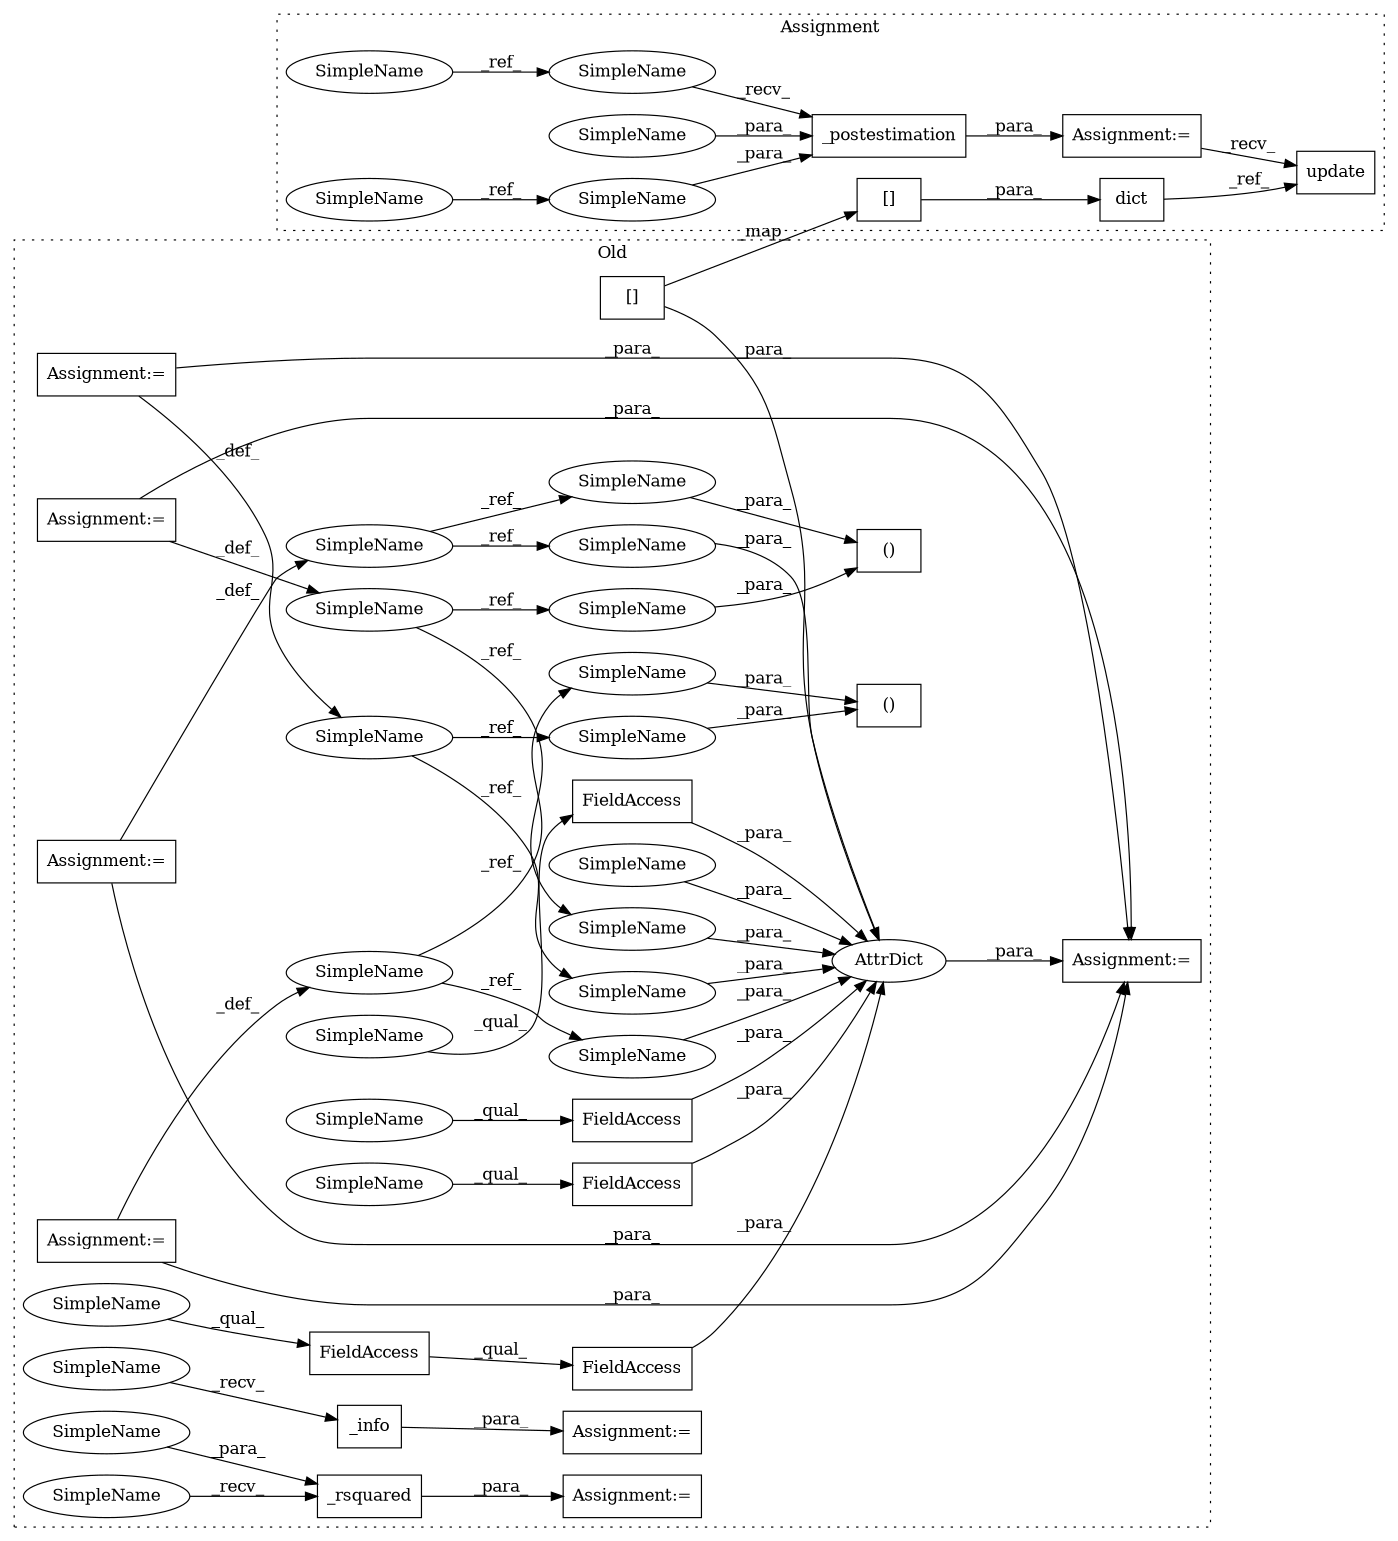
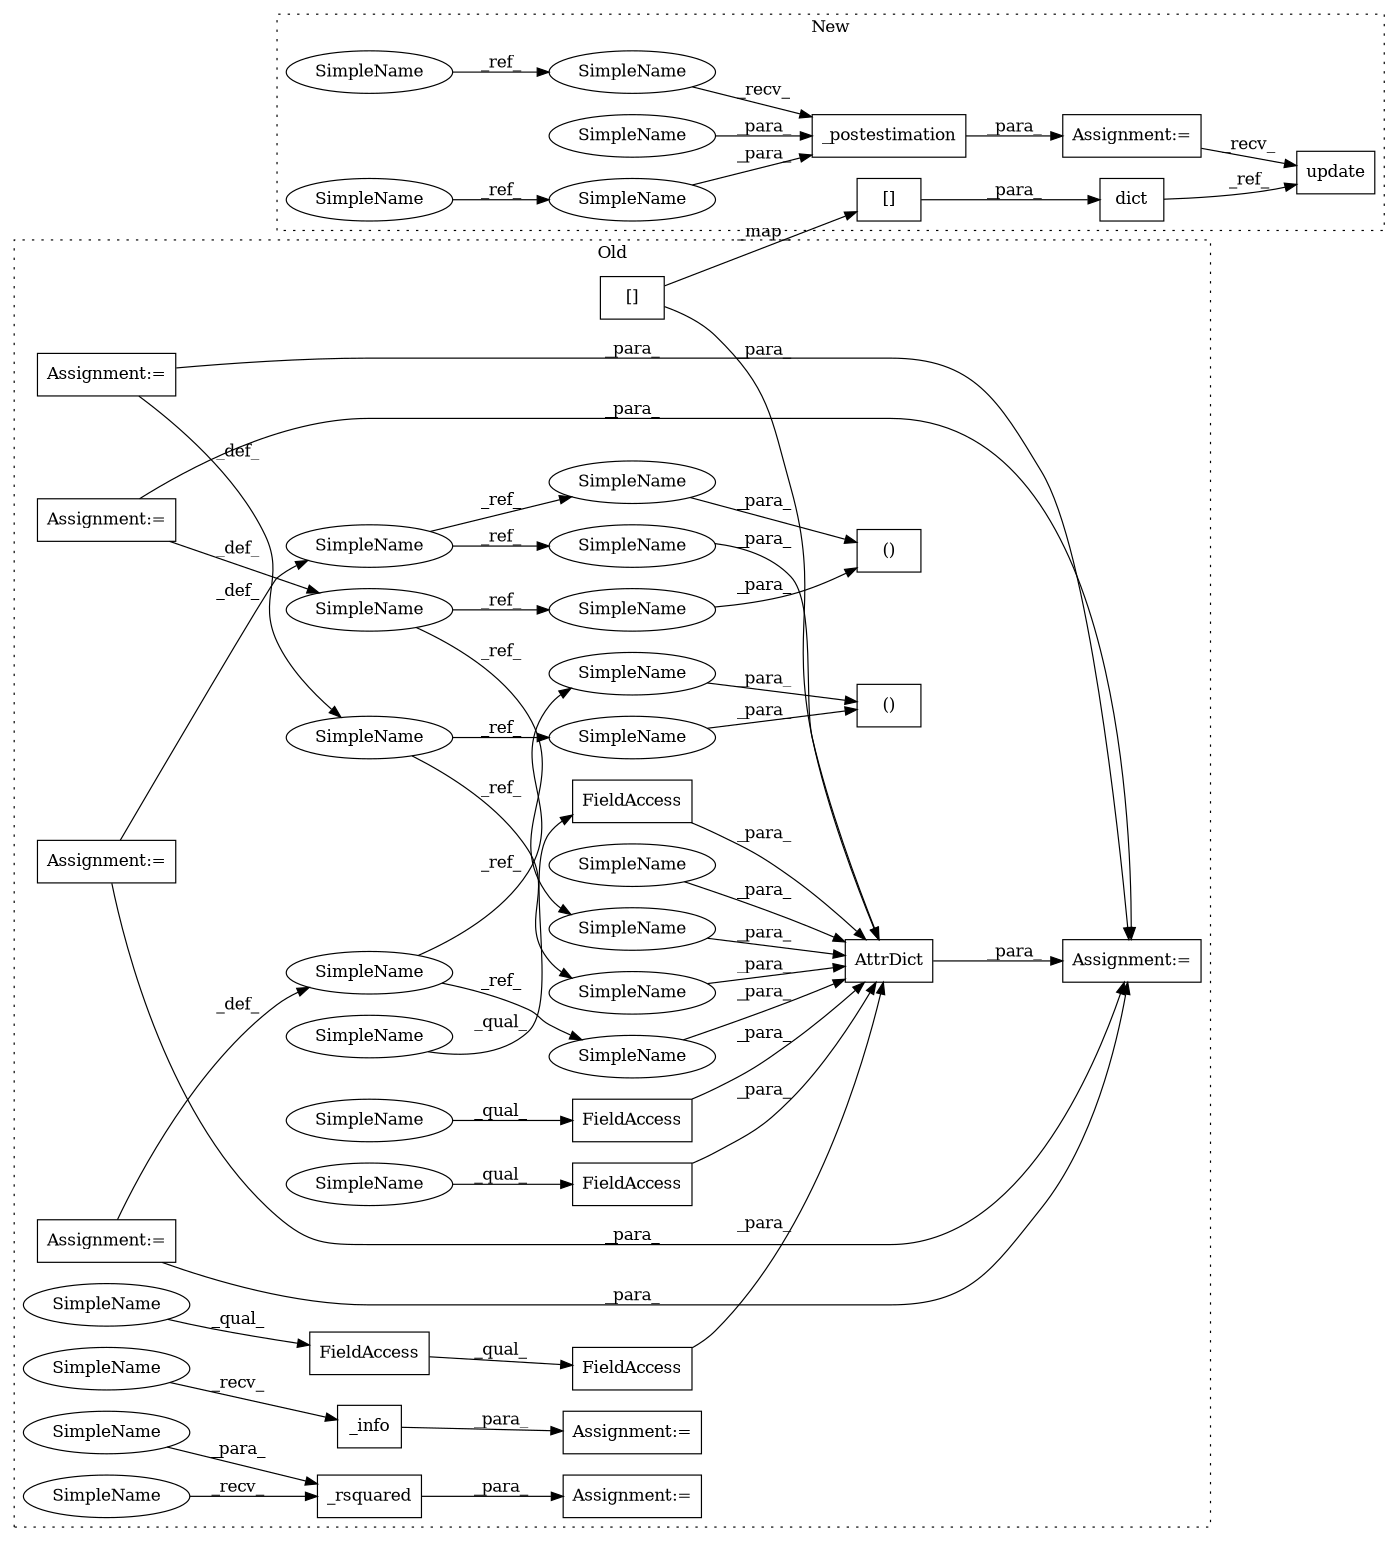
cluster "Assignment": label "Assignment" -> "New"
node "AttrDict": shape ellipse -> box
